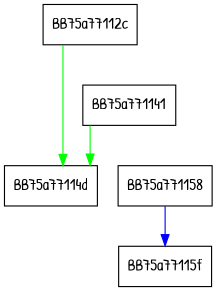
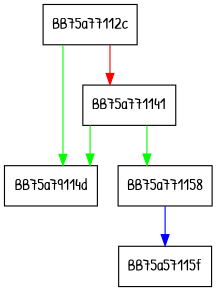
edge "BB75a77112c" -> "BB75a771141": added
edge "BB75a771141" -> "BB75a771158": added
node "BB75a77114d": label "BB75a77114d" -> "BB75a79114d"
node "BB75a77115f": label "BB75a77115f" -> "BB75a57115f"
